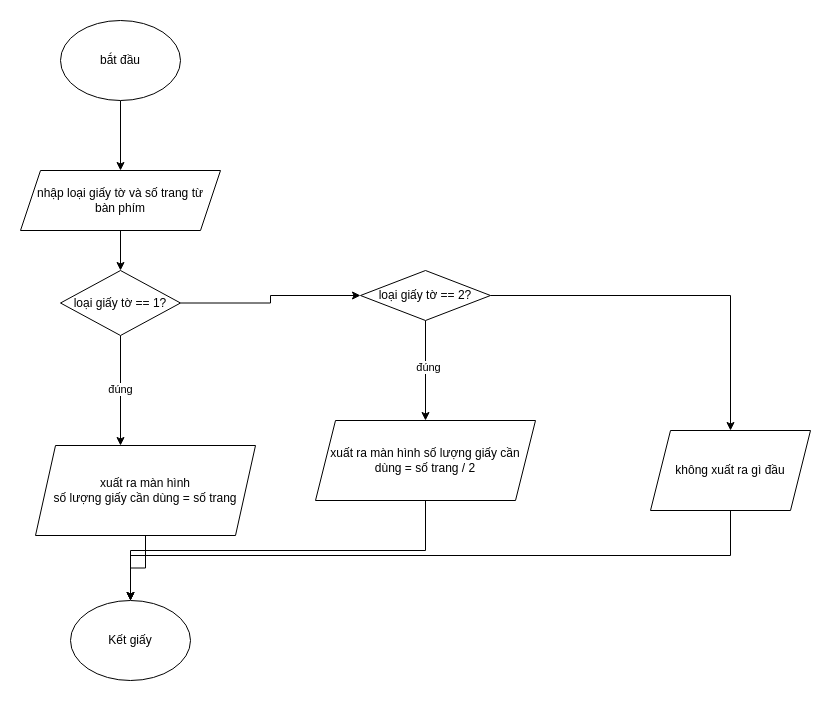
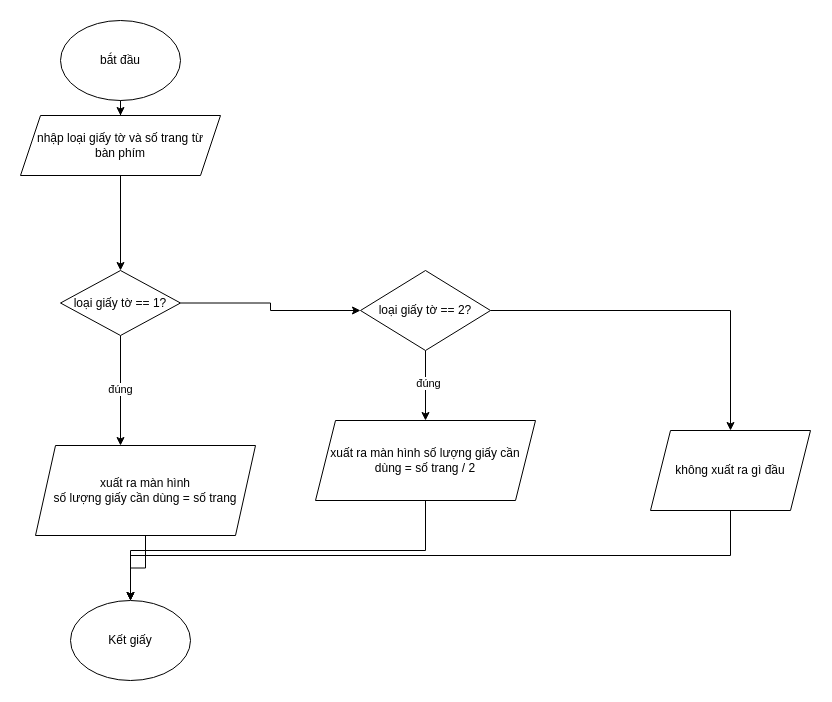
node "nhập loại giấy tờ và số trang từ bàn phím": moved (121, 201) -> (121, 146)
node "loại giấy tờ == 2?": size 130x50 -> 130x80
